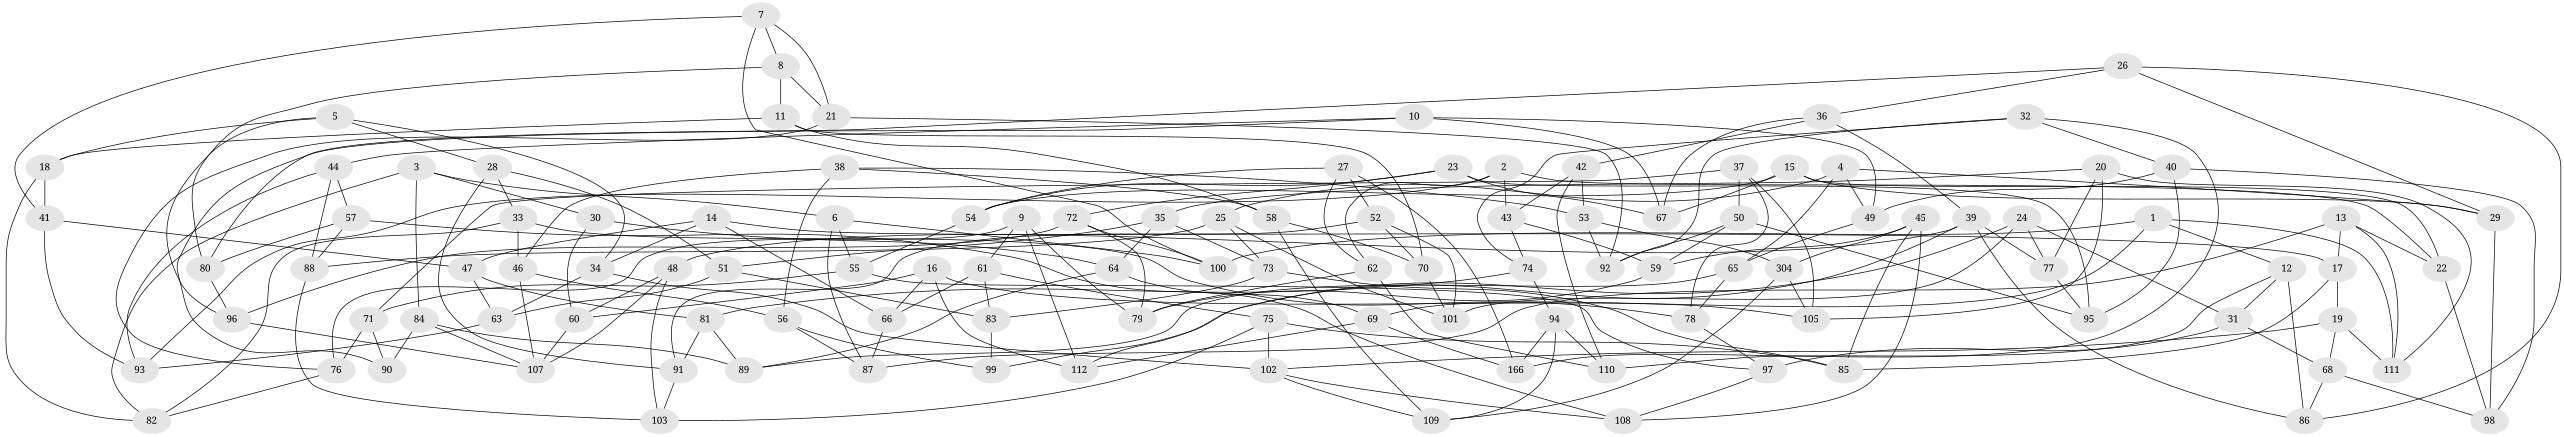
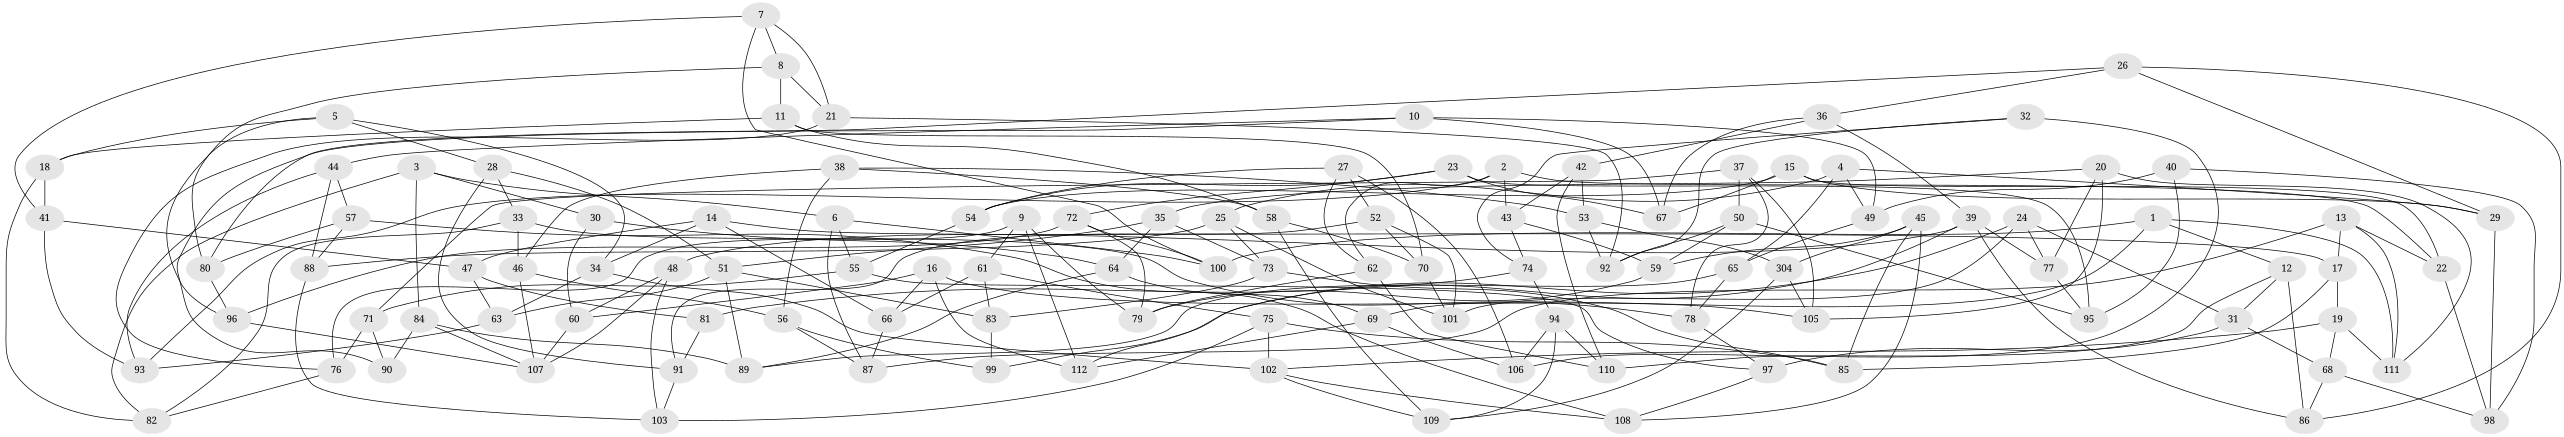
edge "32" -- "40": removed
edge "81" -- "89": now "51" -- "89"
node "166": label "166" -> "106"
